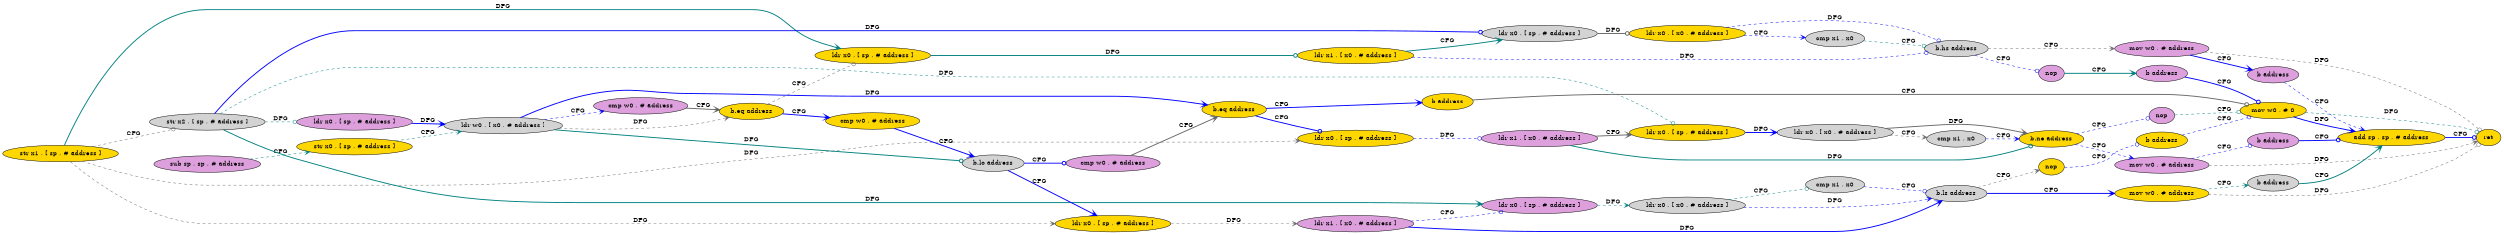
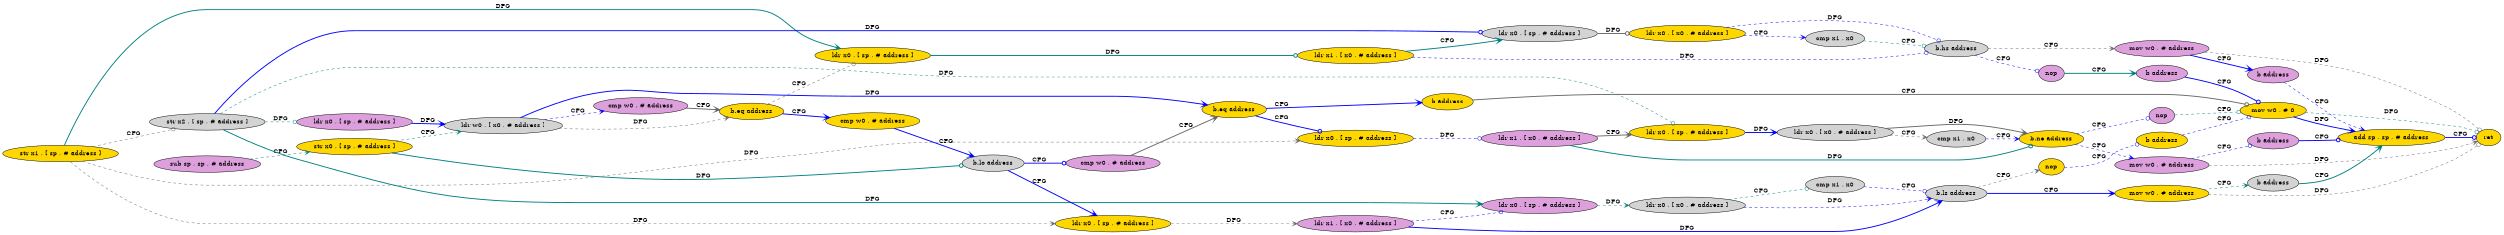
edge "ldr w0 , [ x0 , # address ]" -> "b.lo address": now "str x0 , [ sp , # address ]" -> "b.lo address"
